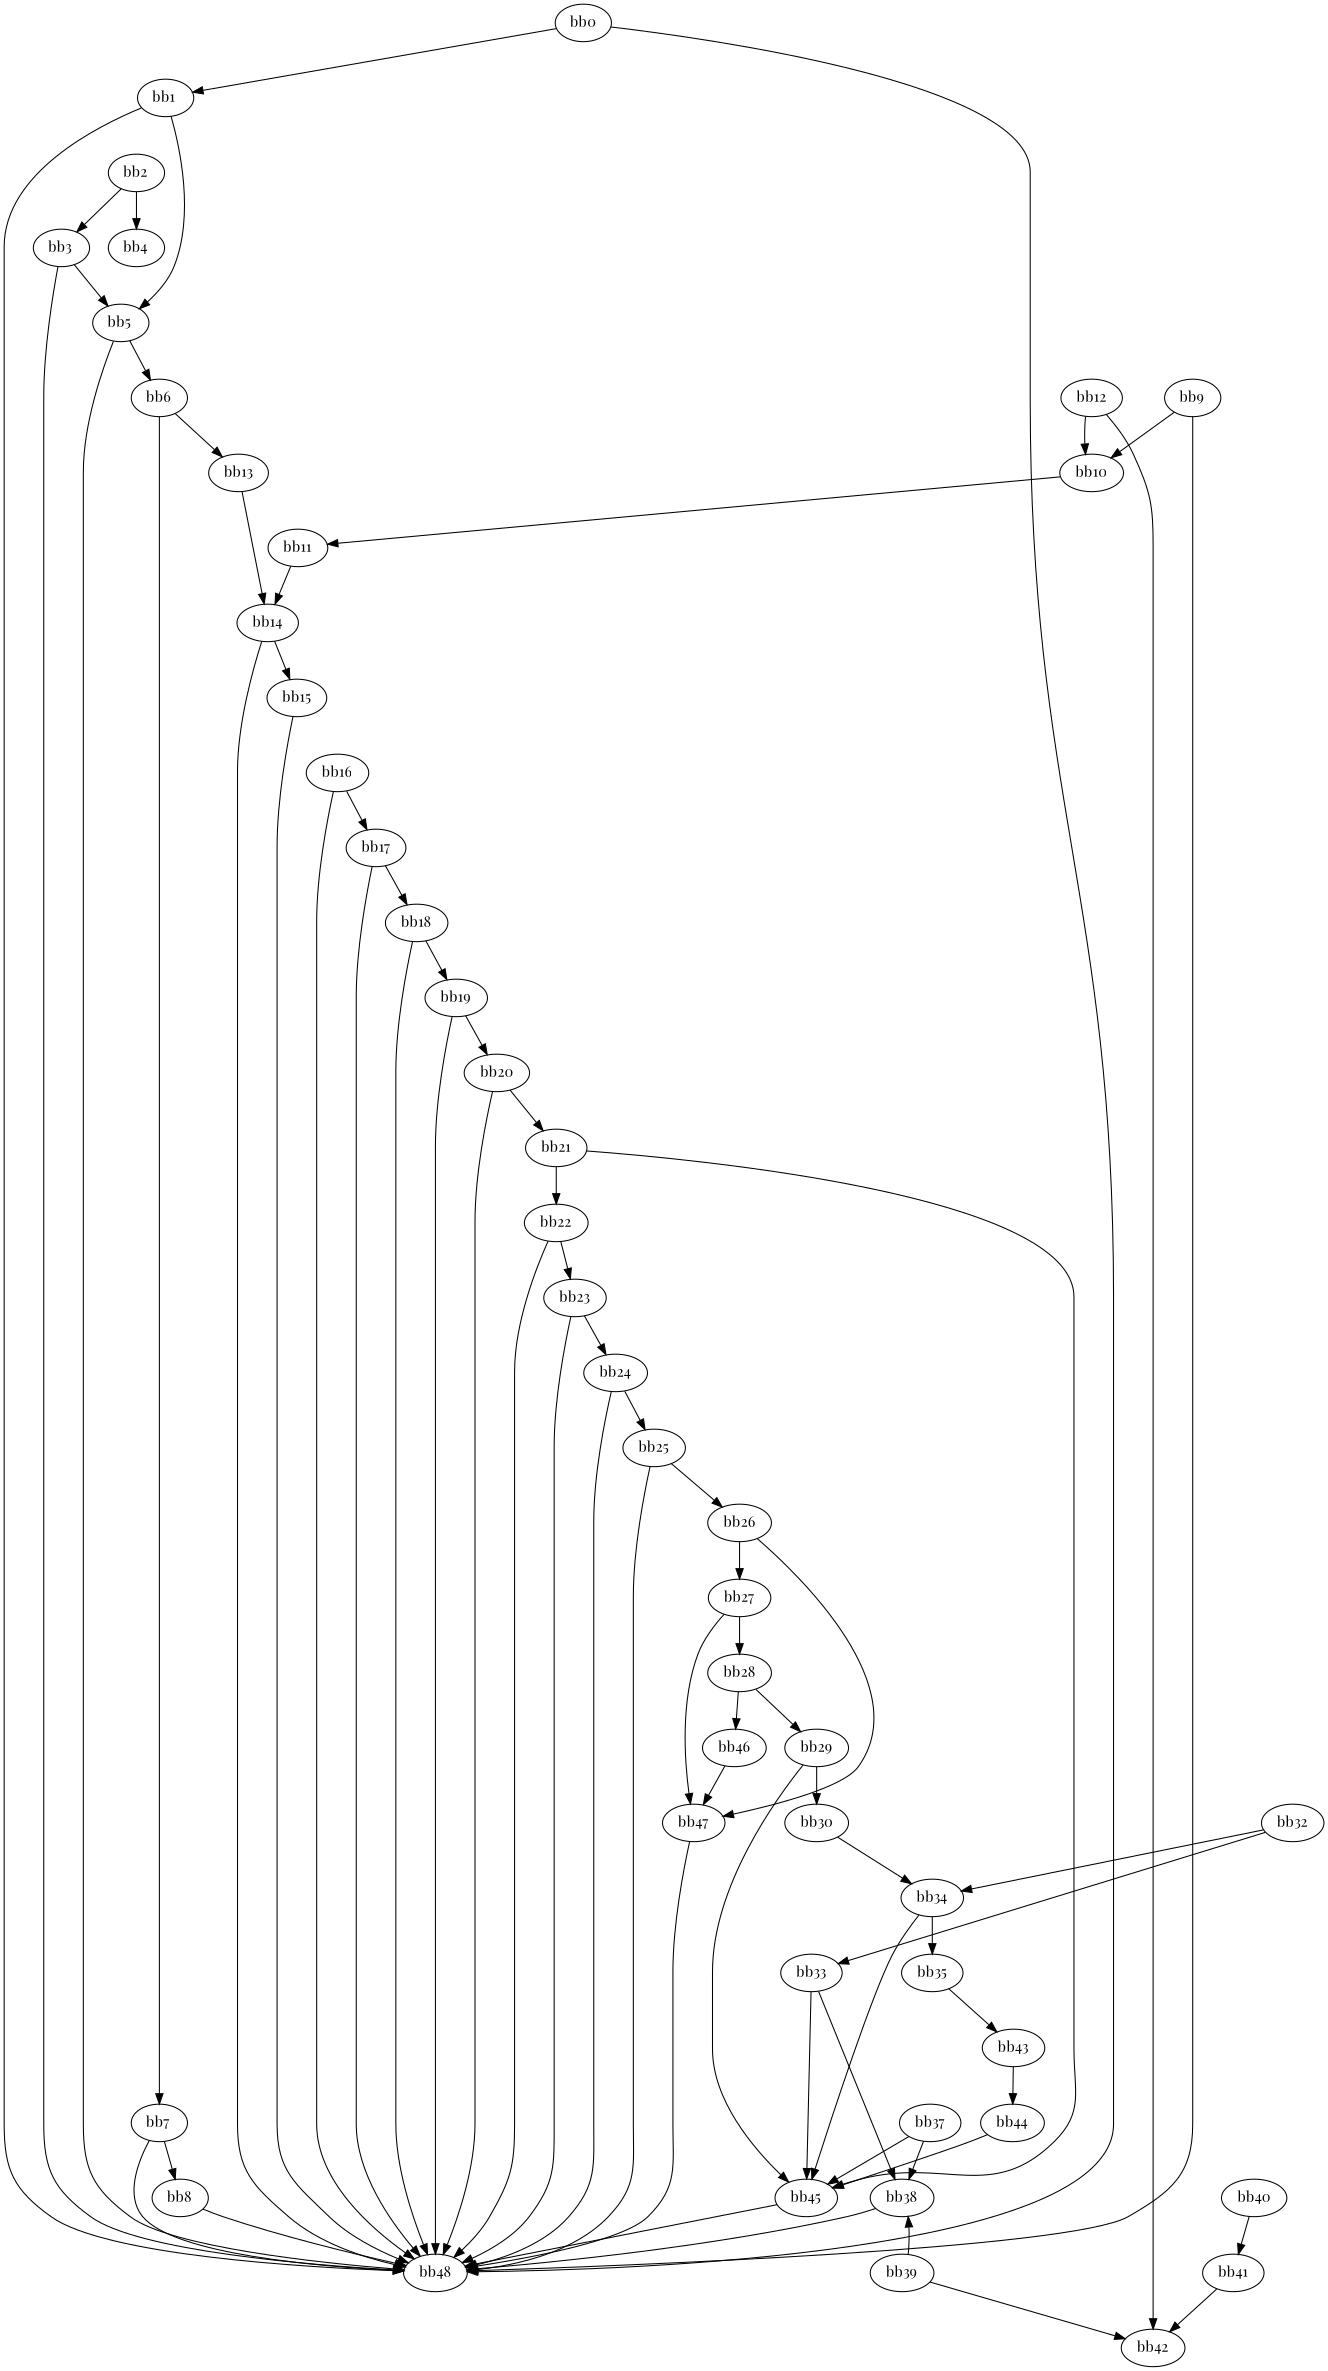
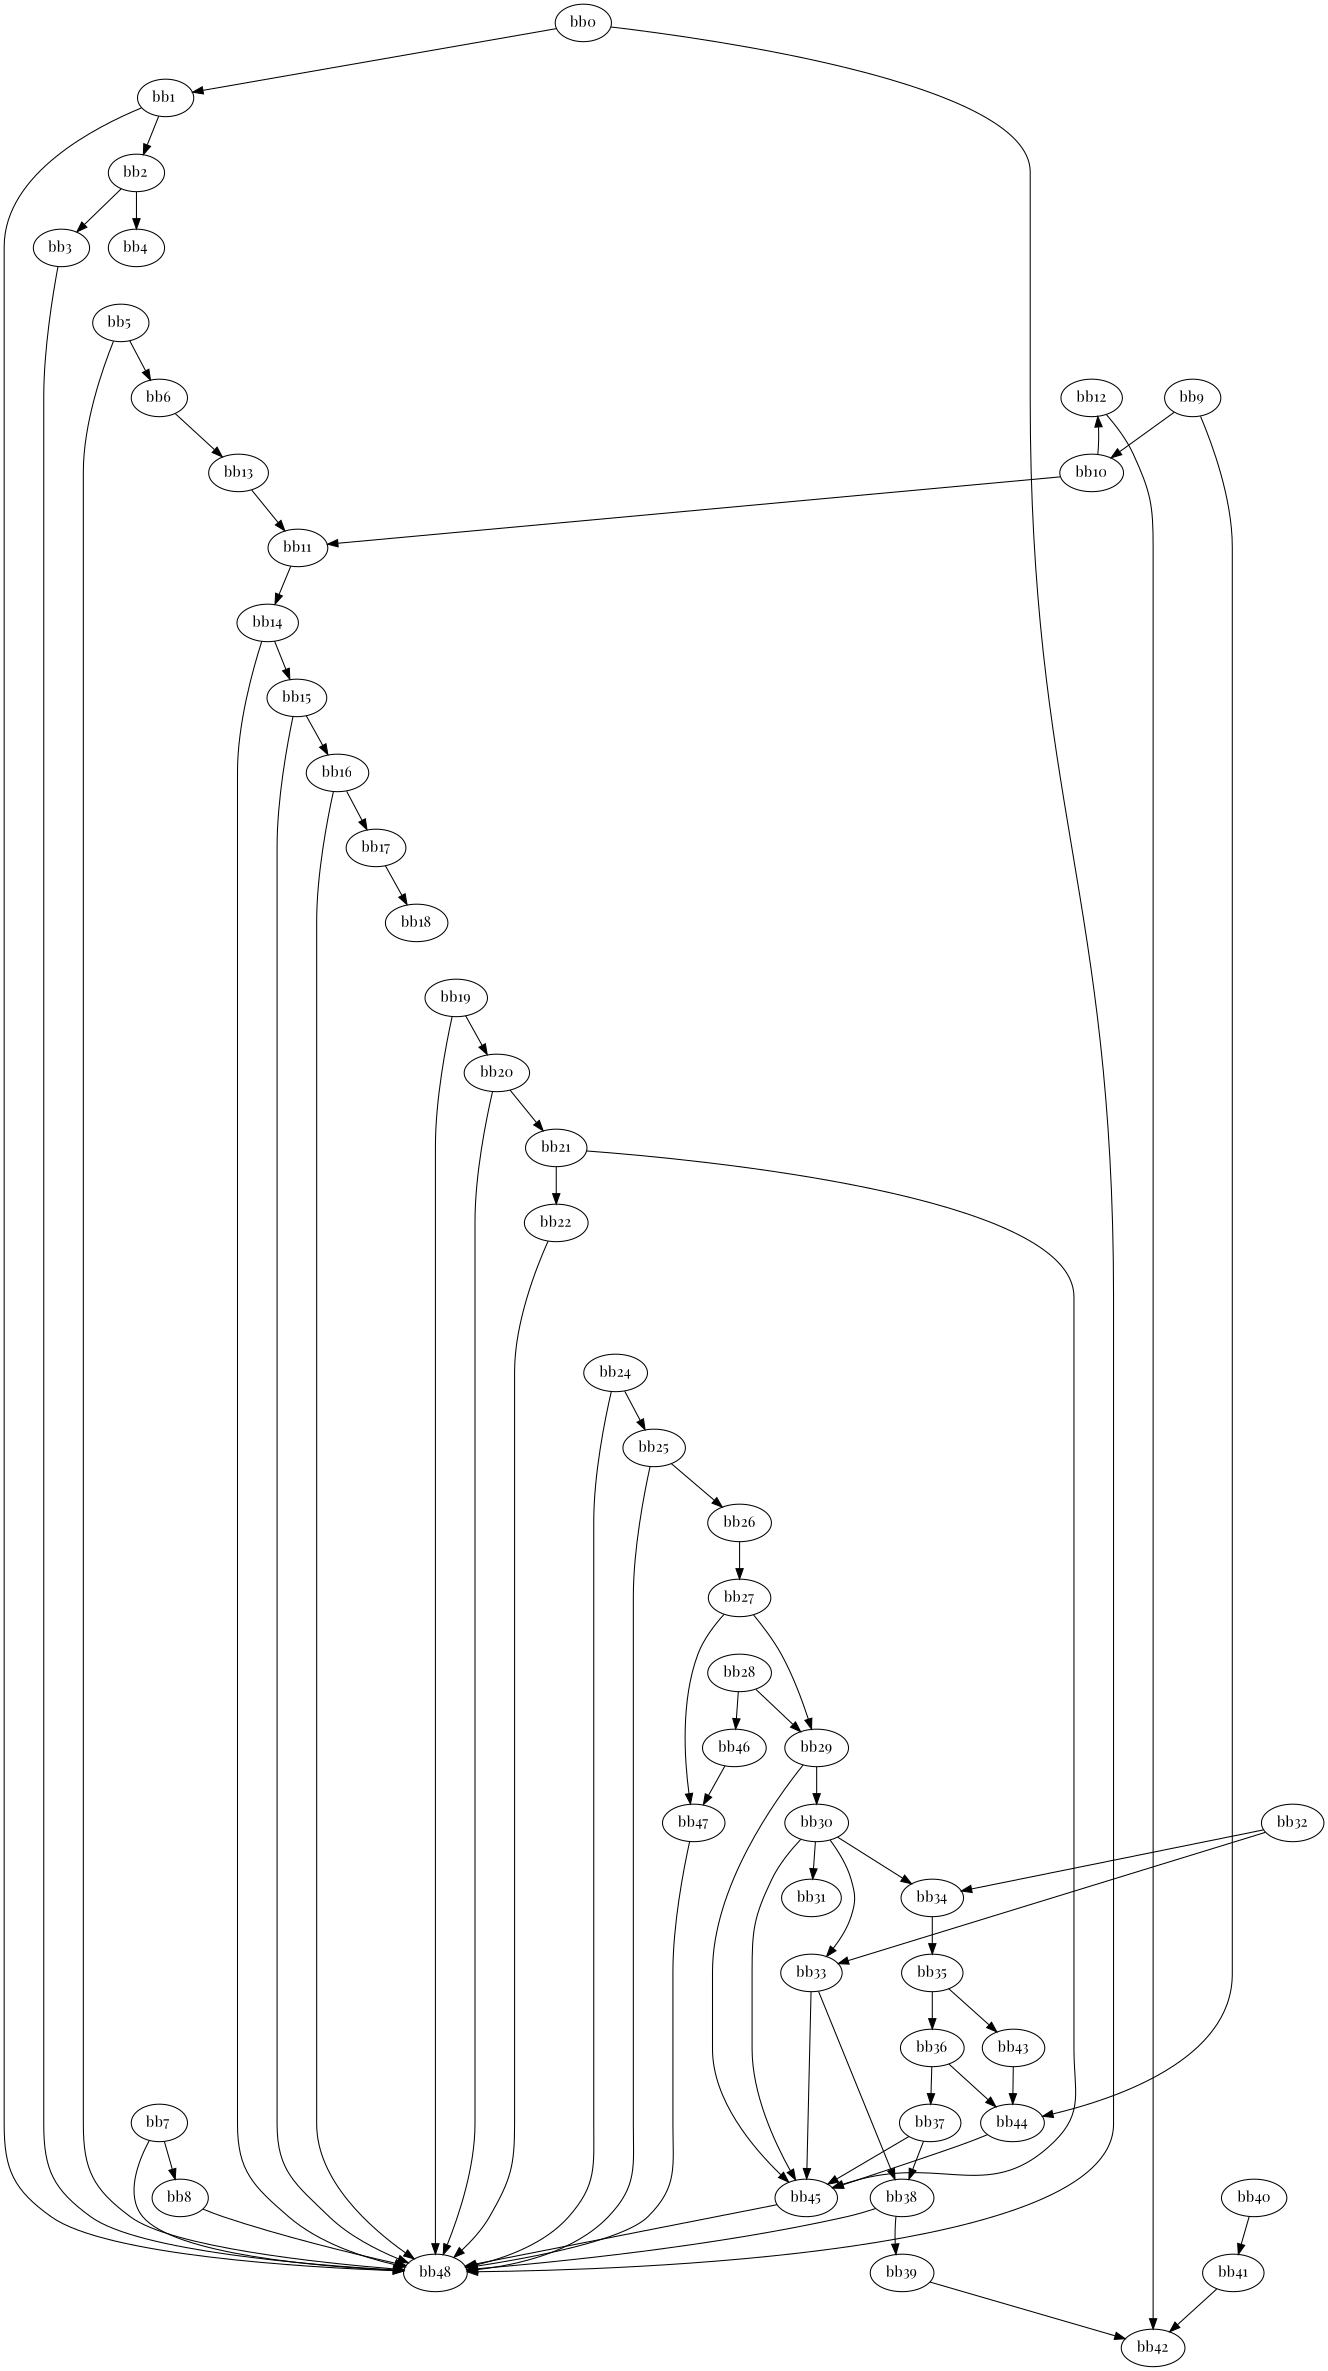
edge "bb1" -> "bb5": now "bb1" -> "bb2"
edge "bb3" -> "bb5": removed
edge "bb12" -> "bb10": reversed
edge "bb13" -> "bb14": now "bb13" -> "bb11"
edge "bb15" -> "bb16": added
edge "bb18" -> "bb19": removed
edge "bb6" -> "bb7": removed
node "bb23": removed
edge "bb17" -> "bb48": removed
edge "bb18" -> "bb48": removed
edge "bb27" -> "bb28": now "bb27" -> "bb29"
edge "bb9" -> "bb48": now "bb9" -> "bb44"
edge "bb26" -> "bb47": removed
edge "bb30" -> "bb33": added
node "bb31": added
edge "bb34" -> "bb45": now "bb30" -> "bb45"
node "bb36": added
edge "bb39" -> "bb38": reversed
